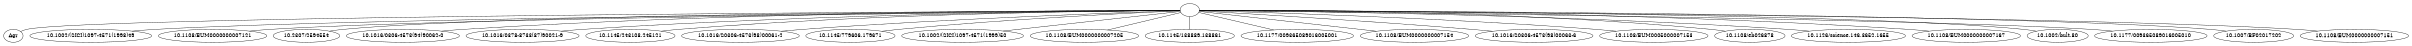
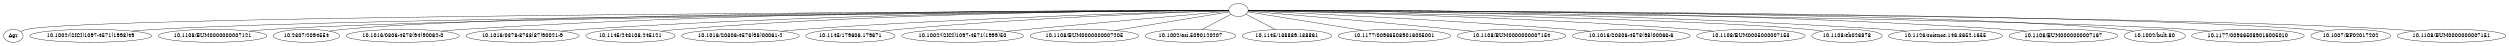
node "10.2307/2594554": label "10.2307/2594554" -> "10.2307/2094554"
node "10.1145/779606.179671": label "10.1145/779606.179671" -> "10.1145/179606.179671"
node "10.1002/asi.5090120207": added
